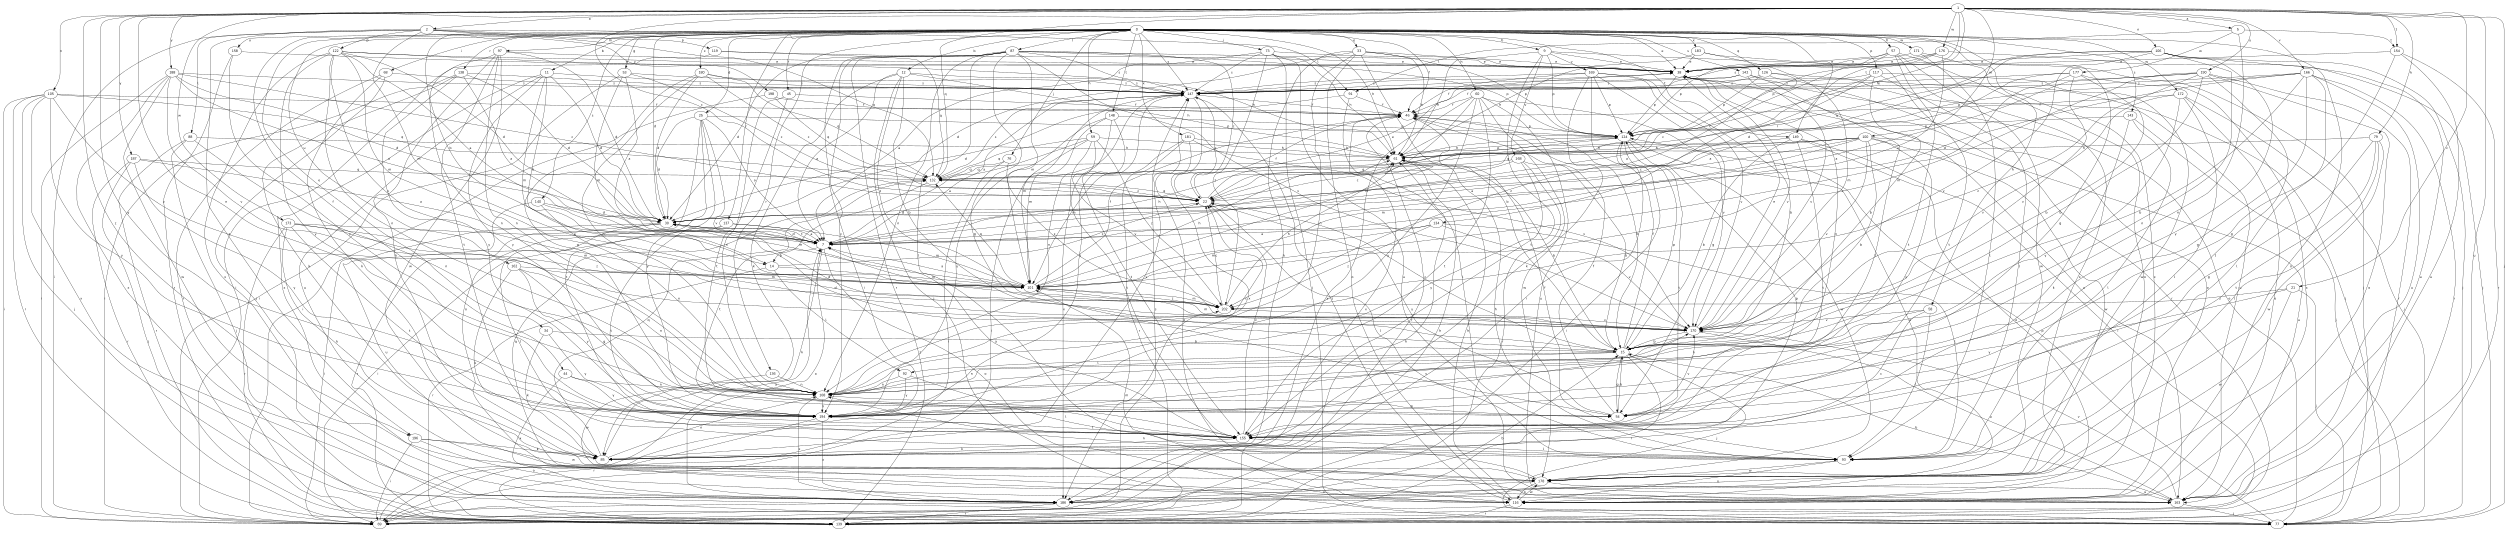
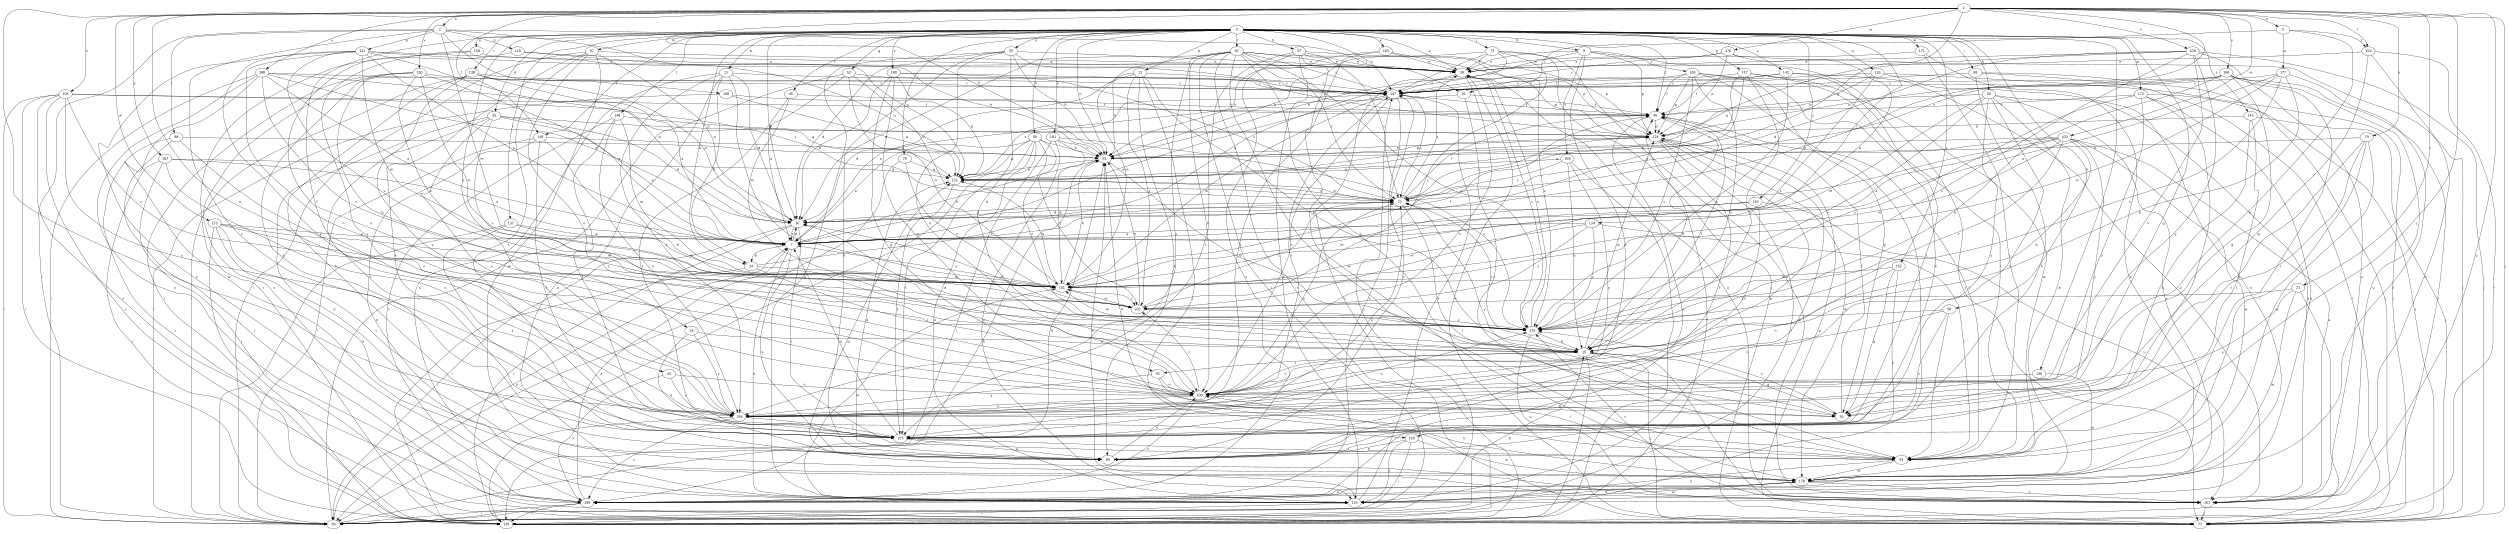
edge "0" -> "116": now "59" -> "116"
edge "54" -> "15": removed, label "b"
edge "162" -> "194": removed, label "y"
